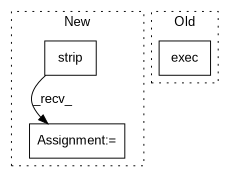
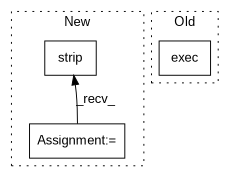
edge "strip" -> "Assignment:=": reversed
